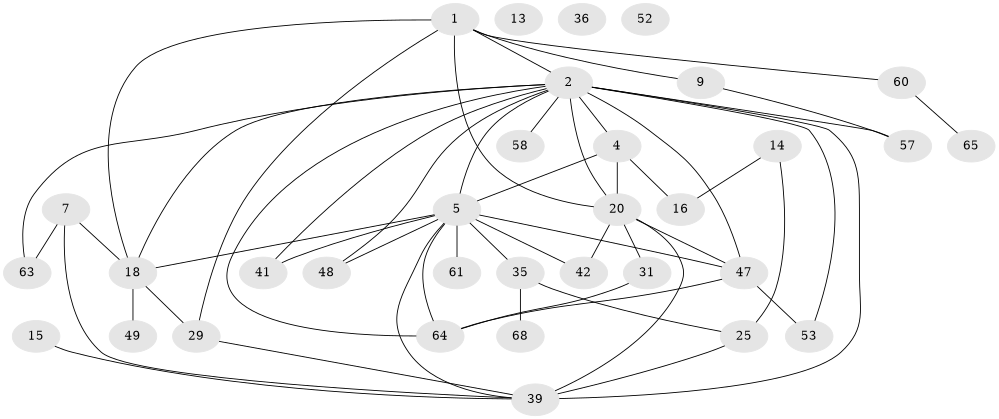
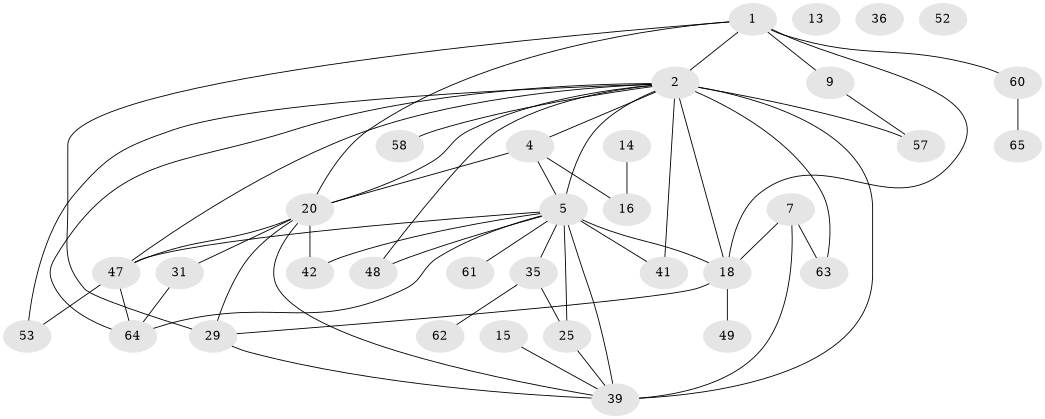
edge "14" -- "25": now "5" -- "25"
edge "20" -- "29": added
node "68": label "68" -> "62"
